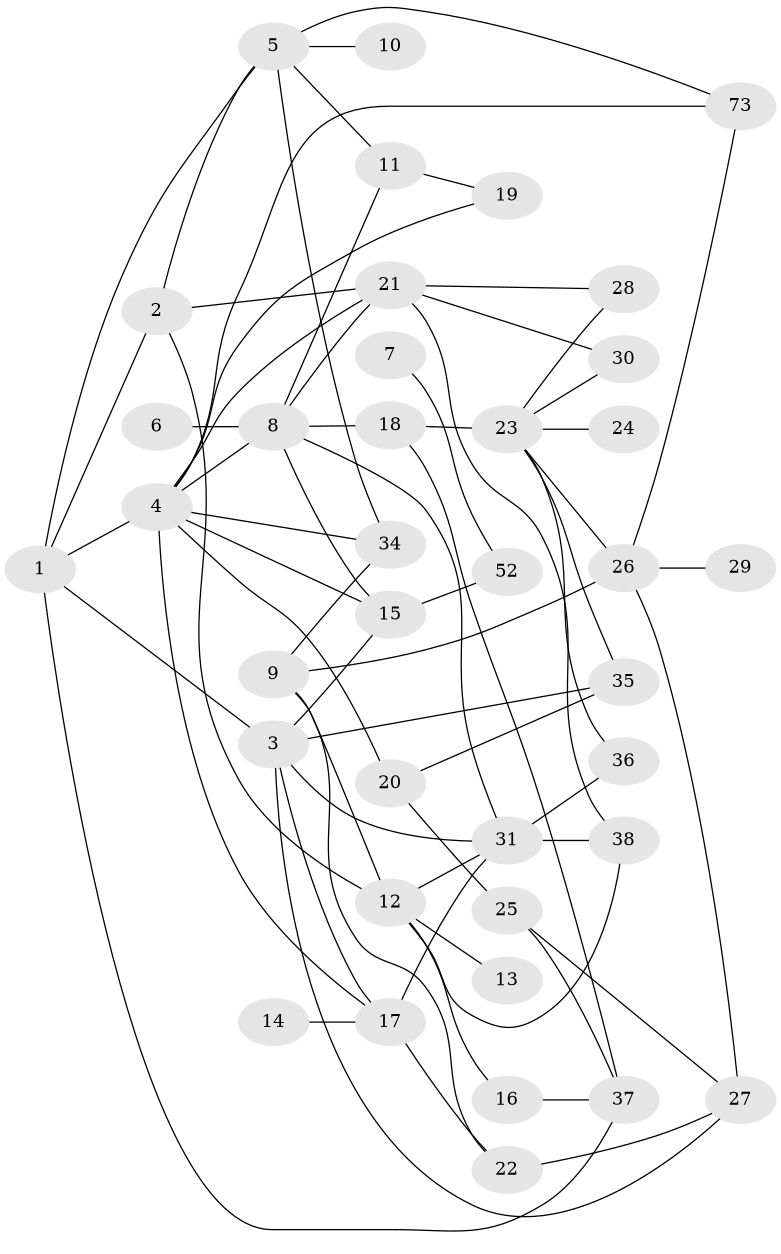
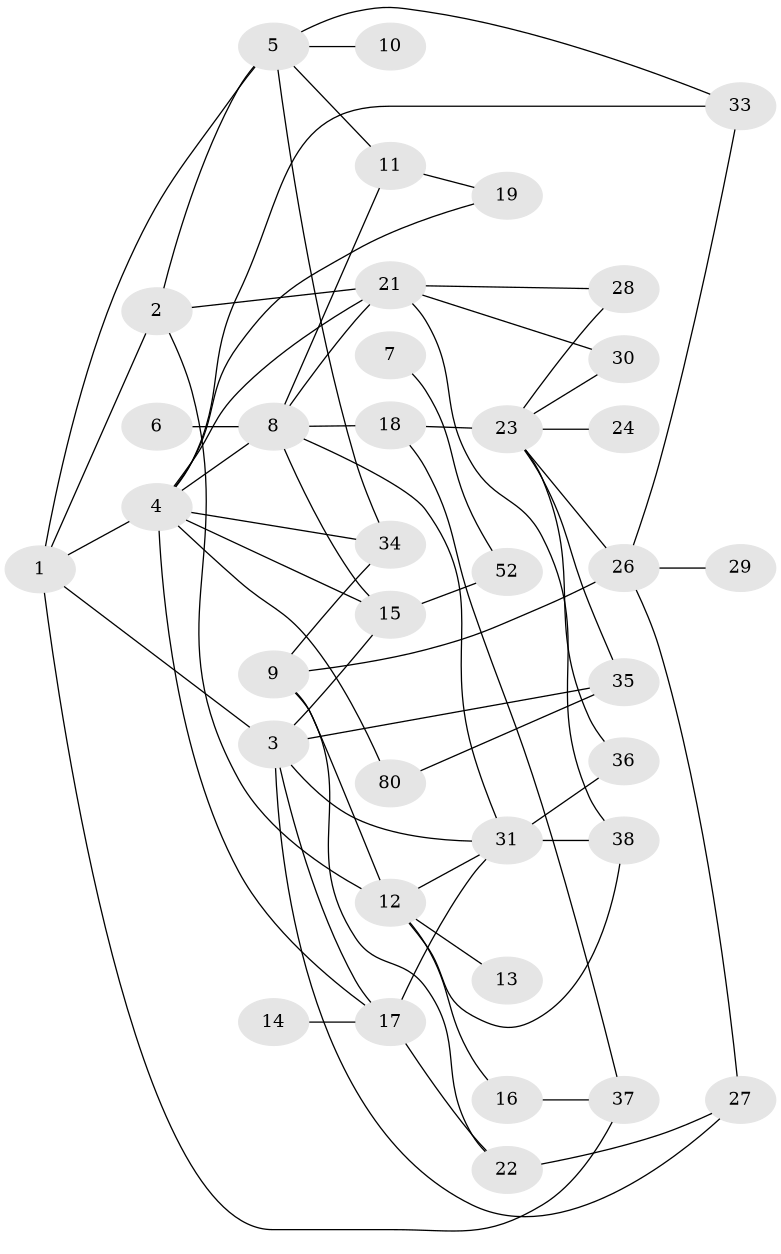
node "73": label "73" -> "33"
node "20": label "20" -> "80"
node "25": removed
